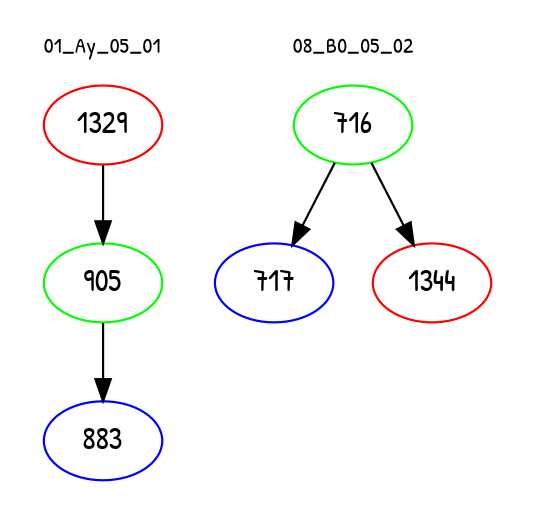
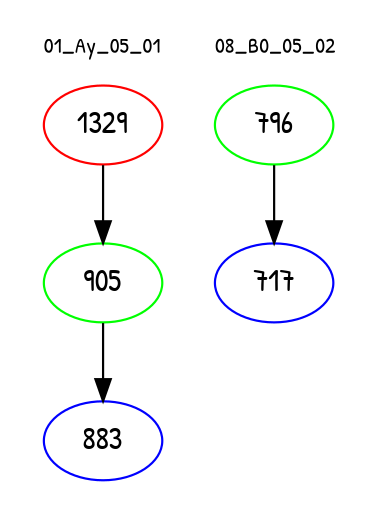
node "716": label "716" -> "796"
node "1344": removed
